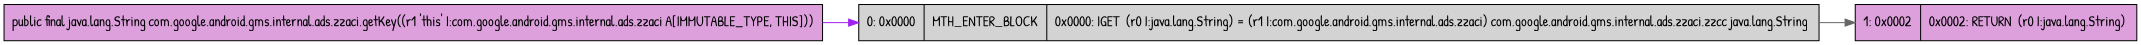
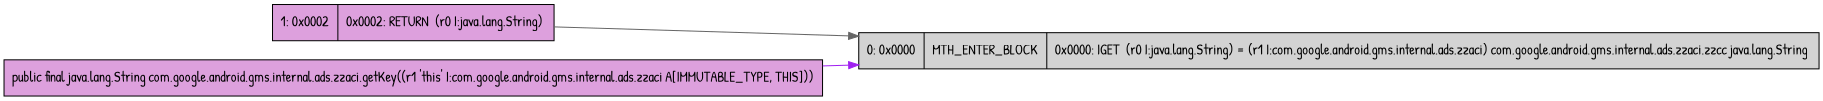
edge "0: 0x0000" -> "1: 0x0002": reversed
